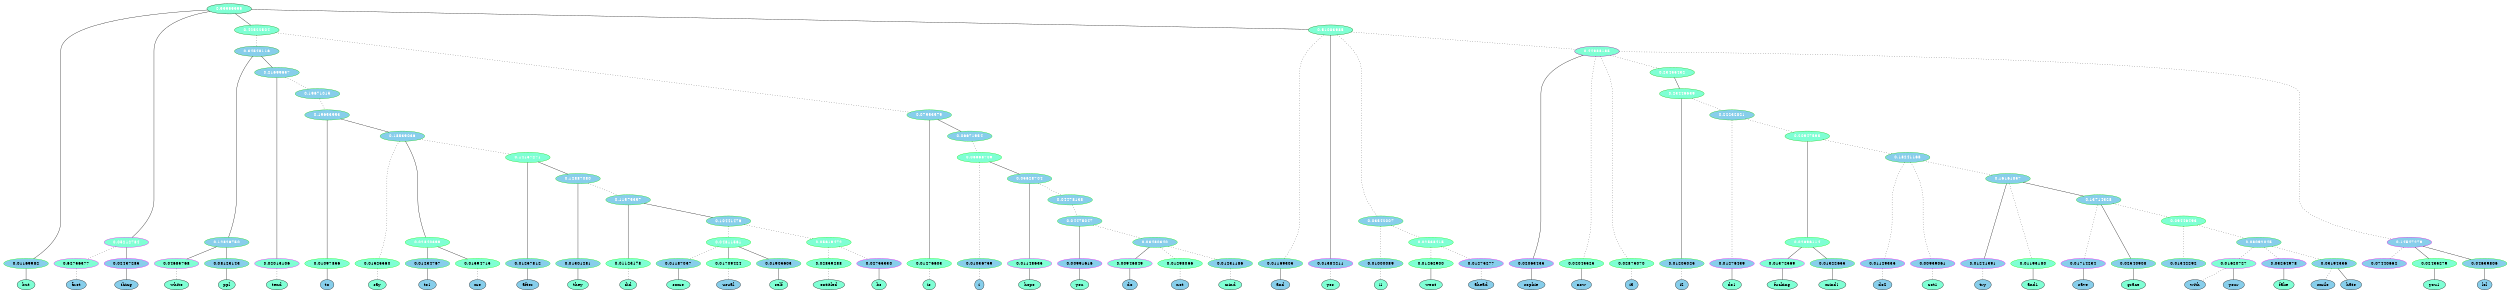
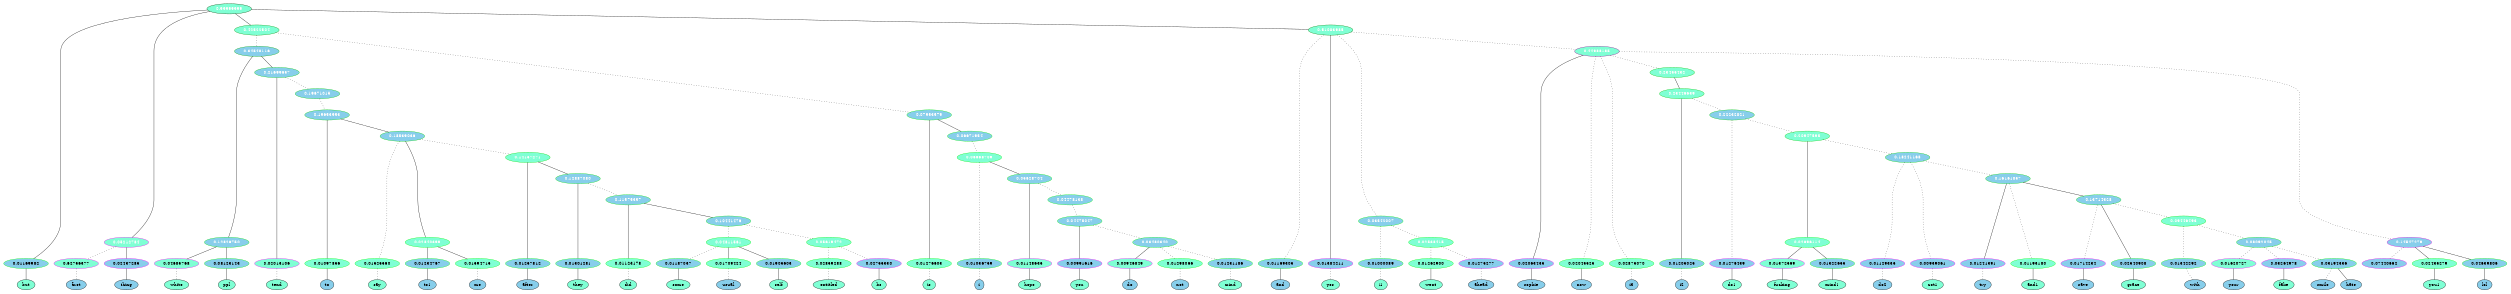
edge "0.01620727" -- "with": now "0.01342292" -- "with"
